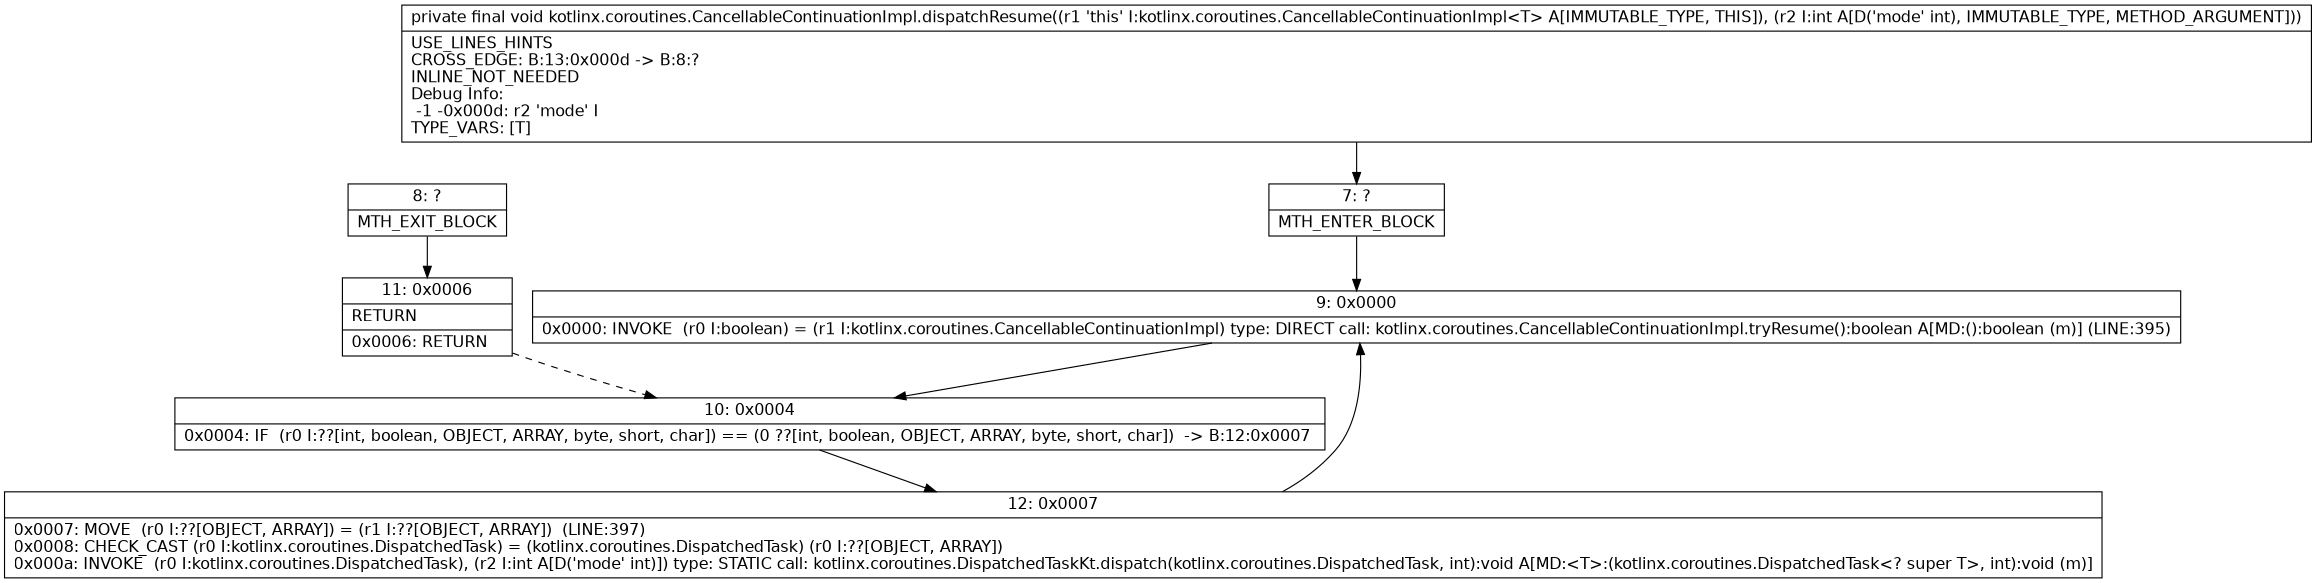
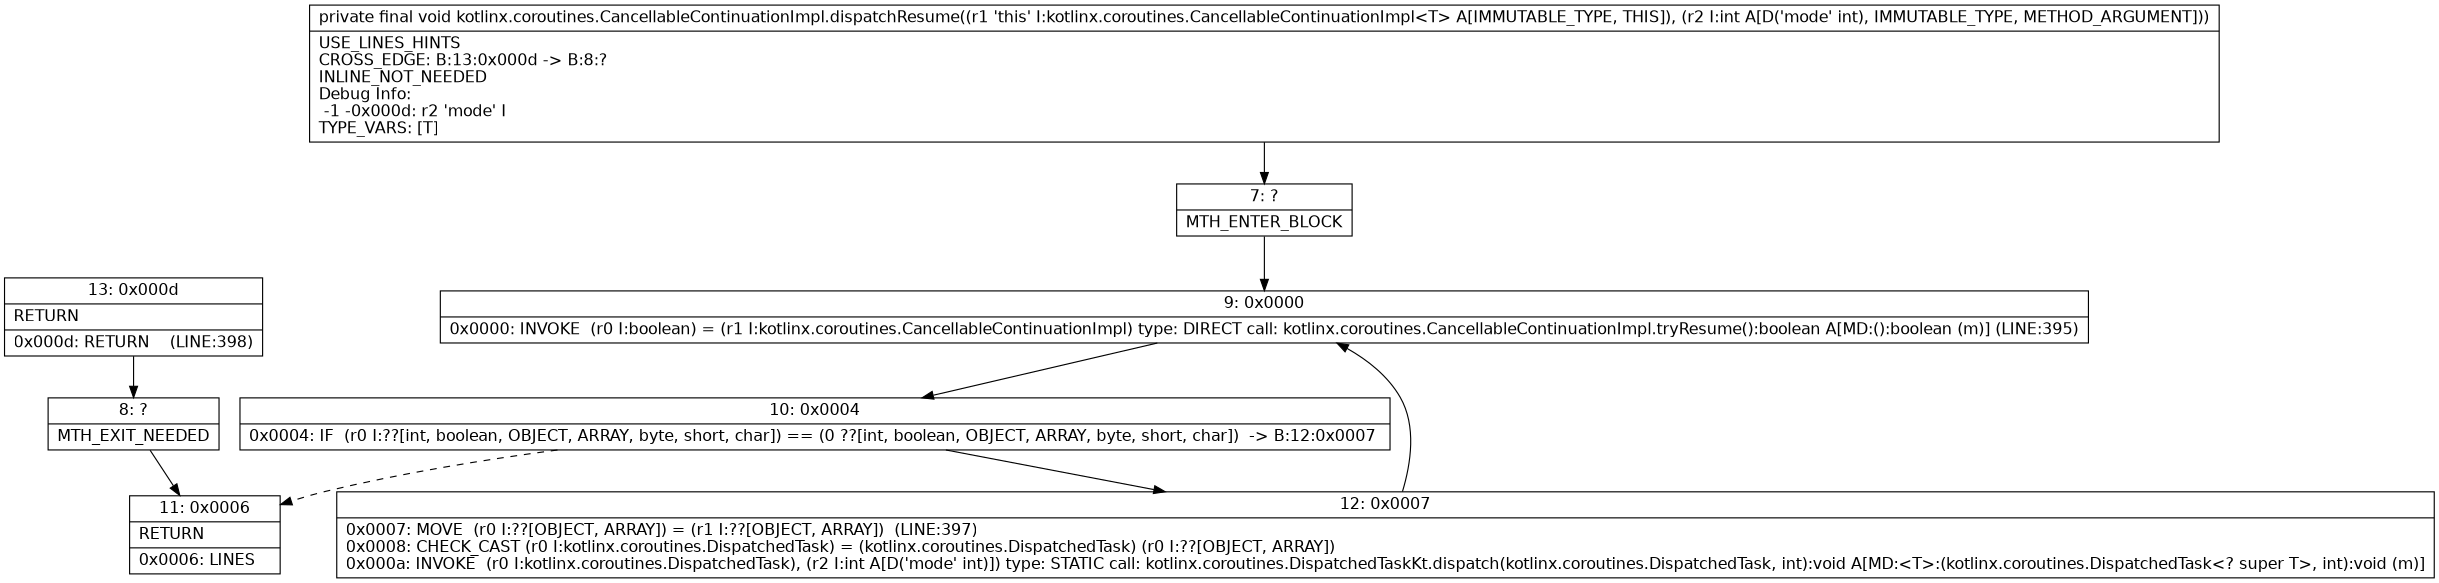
node "8: ?": text "MTH_EXIT_BLOCK" -> "MTH_EXIT_NEEDED"
node "13: 0x000d": added
node "11: 0x0006": text "0x0006: RETURN" -> "0x0006: LINES"
edge "11: 0x0006" -> "10: 0x0004": reversed
